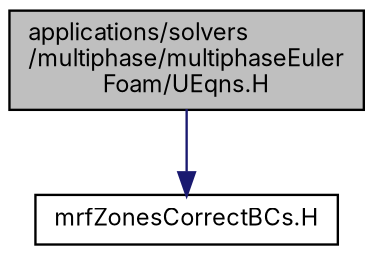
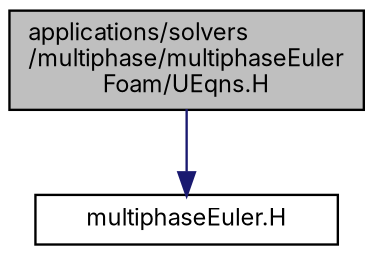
node "mrfZonesCorrectBCs.H": label "mrfZonesCorrectBCs.H" -> "multiphaseEuler.H"
